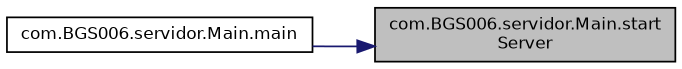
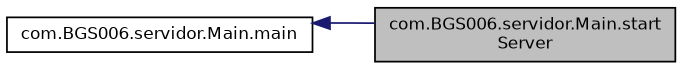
edge "com.BGS006.servidor.Main.main" -> "com.BGS006.servidor.Main.start Server": reversed
